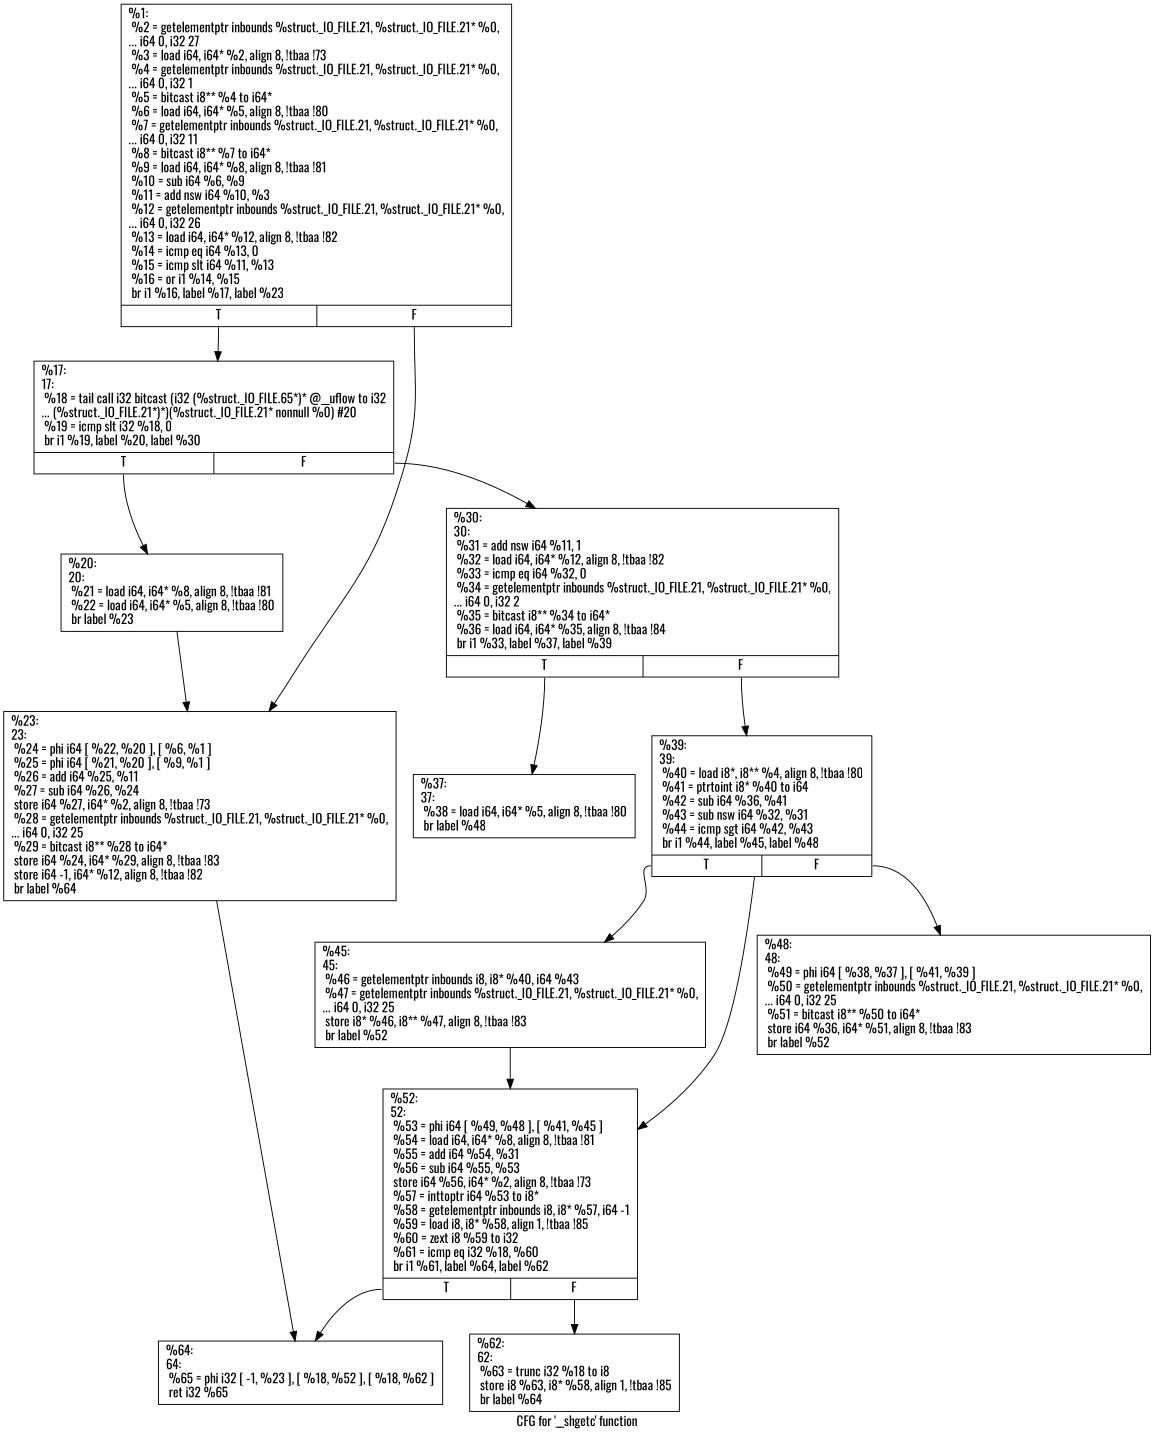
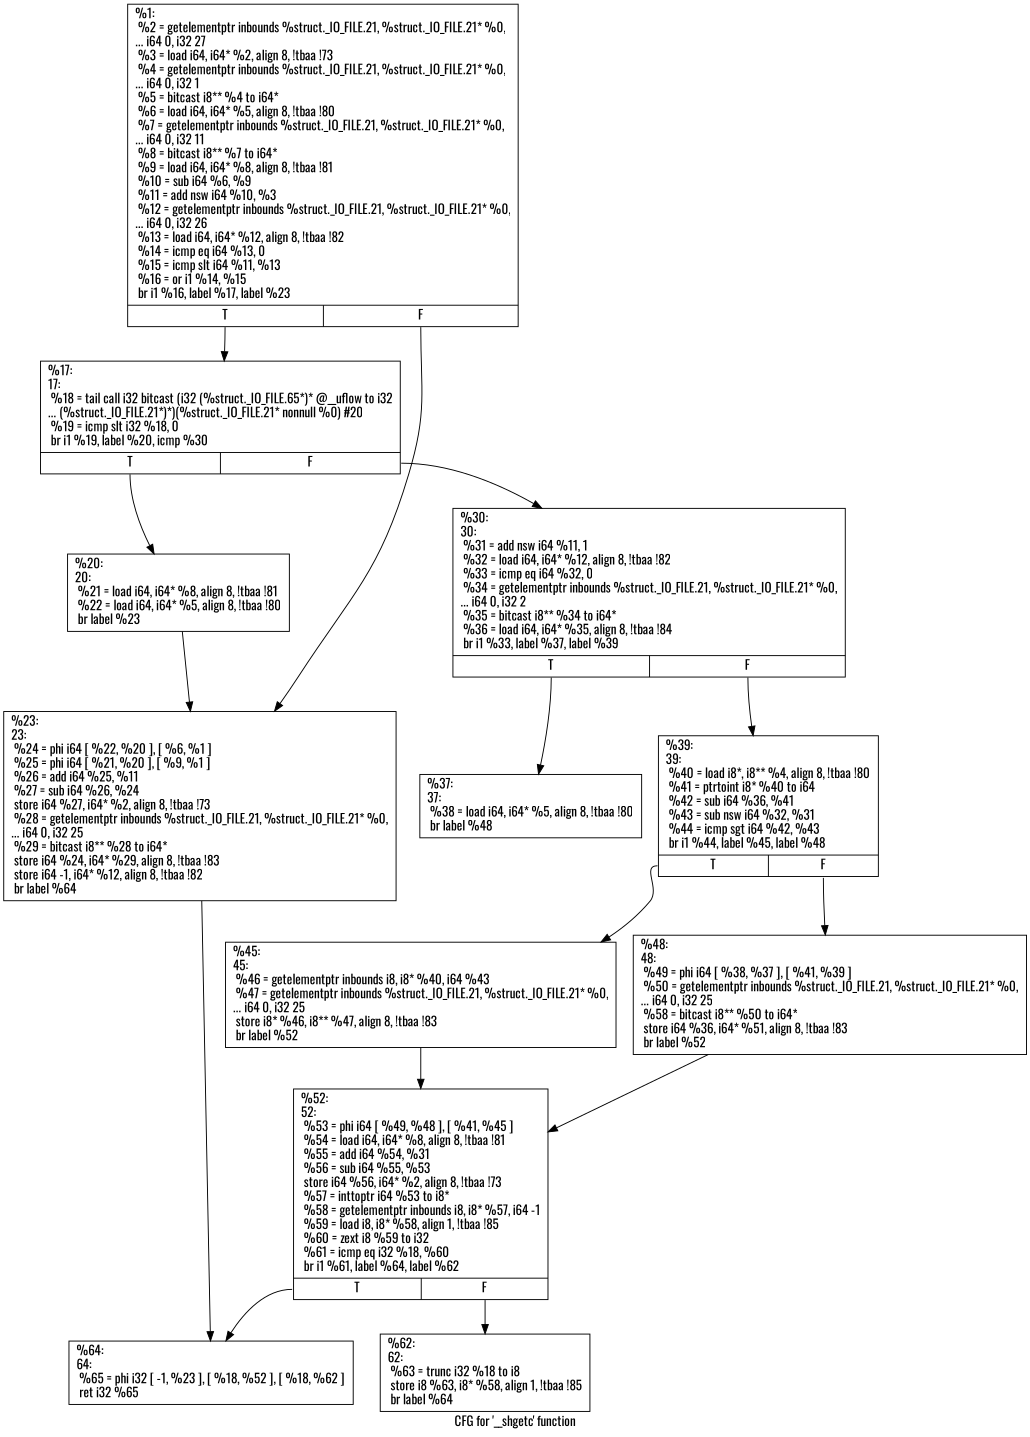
node "%17:": text "br i1 %19, label %20, label %30" -> "br i1 %19, label %20, icmp %30"
edge "%39:" -> "%52:": now "%48:" -> "%52:"
node "%48:": text "%51 = bitcast i8** %50 to i64*" -> "%58 = bitcast i8** %50 to i64*"
